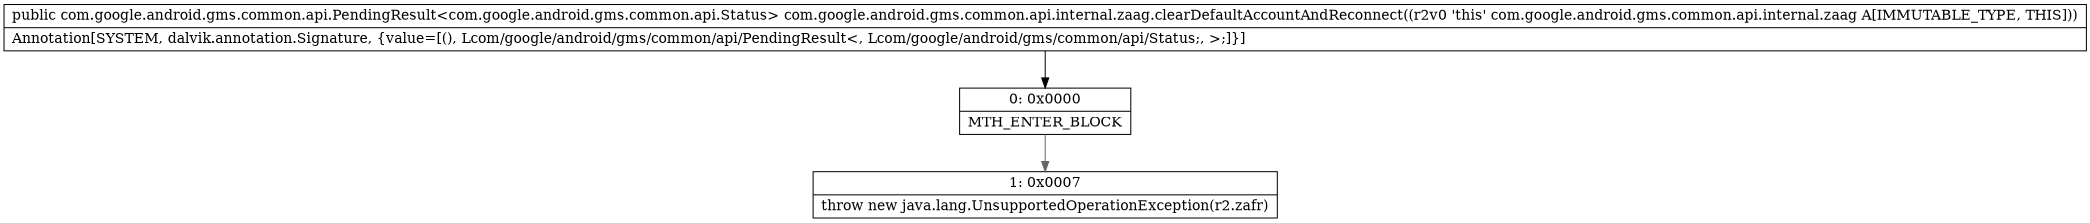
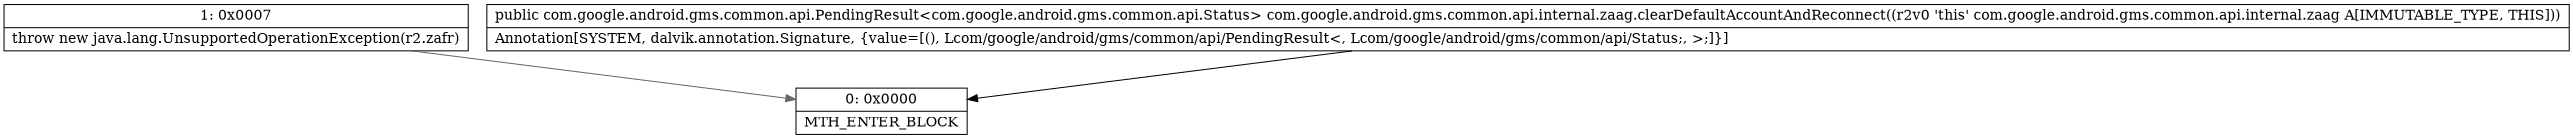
edge "0: 0x0000" -> "1: 0x0007": reversed
